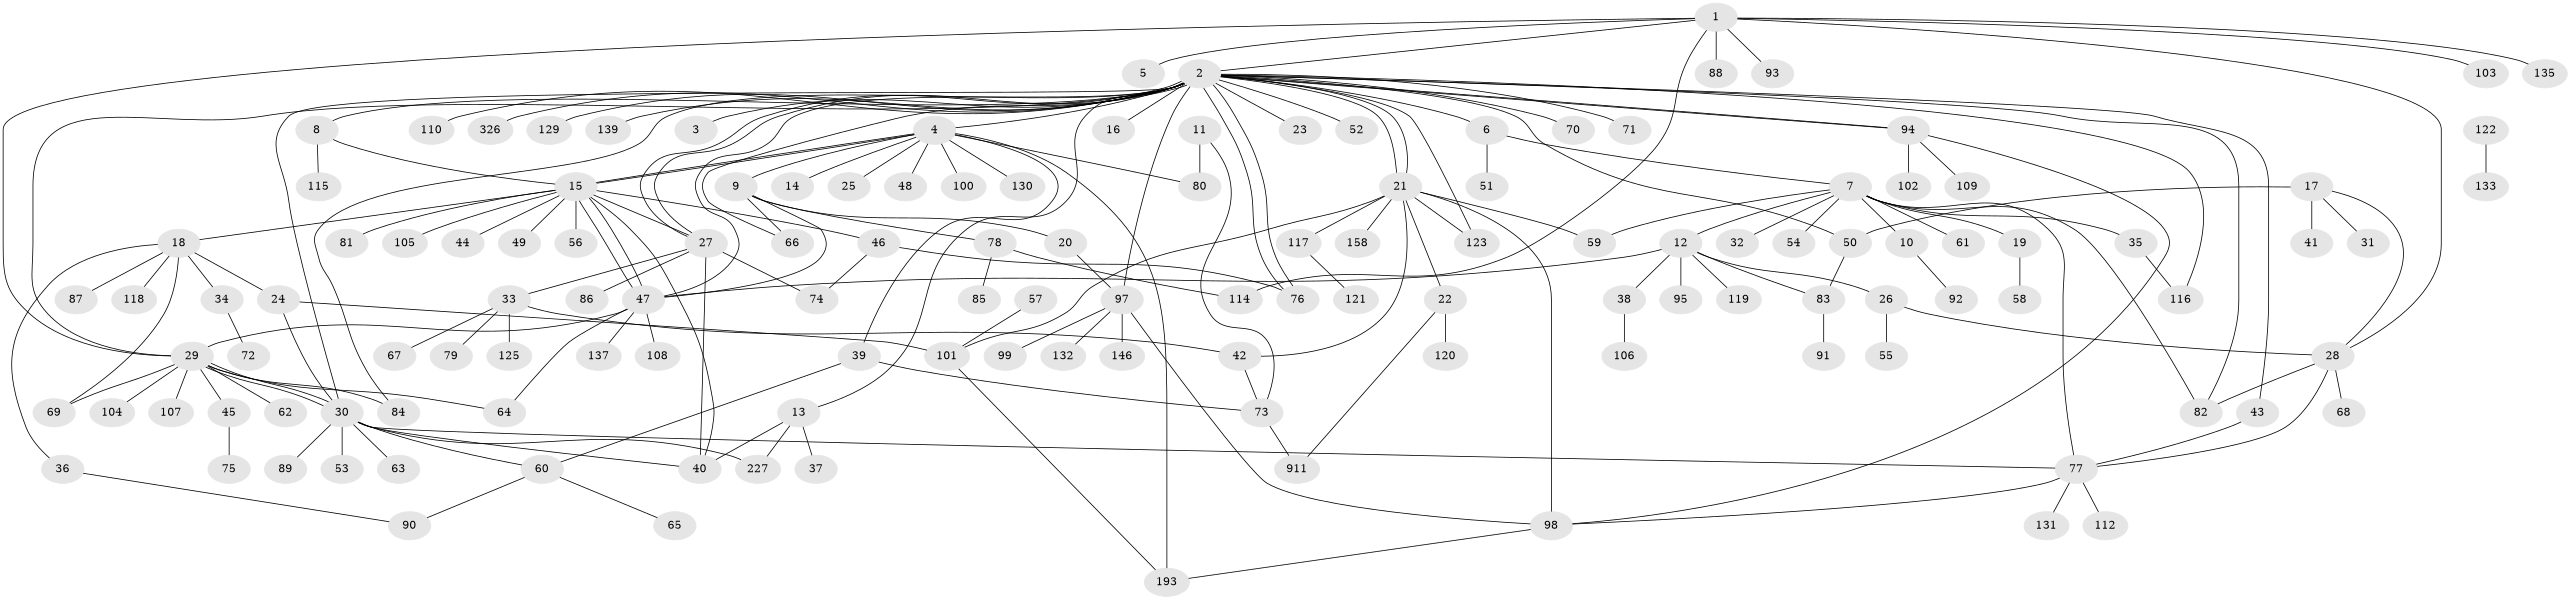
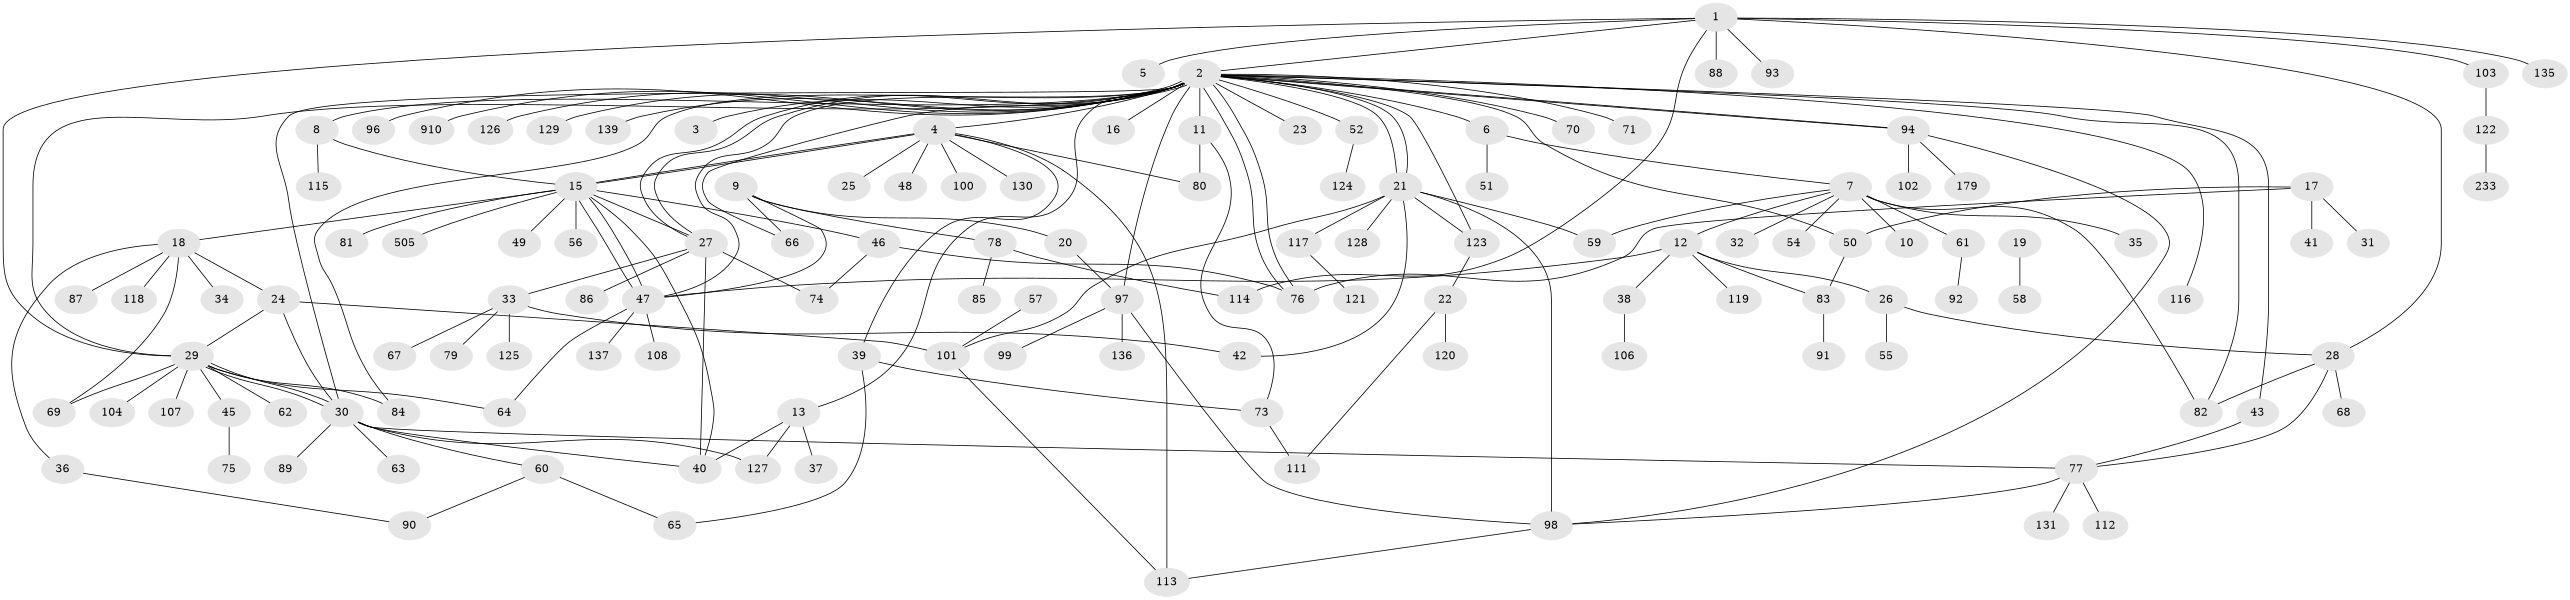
edge "2" -- "11": added
edge "103" -- "122": added
node "96": added
node "110": label "110" -> "910"
node "326": label "326" -> "126"
edge "4" -- "9": removed
node "14": removed
node "124": added
node "109": label "109" -> "179"
node "133": label "133" -> "233"
edge "7" -- "19": removed
node "105": label "105" -> "505"
node "44": removed
node "158": label "158" -> "128"
edge "21" -- "22": now "123" -- "22"
edge "7" -- "77": removed
edge "17" -- "28": now "17" -- "76"
edge "10" -- "92": now "61" -- "92"
edge "35" -- "116": removed
node "95": removed
edge "47" -- "29": now "24" -- "29"
node "72": removed
node "132": removed
node "146": label "146" -> "136"
edge "42" -- "73": removed
edge "39" -- "60": now "39" -- "65"
node "53": removed
node "227": label "227" -> "127"
node "911": label "911" -> "111"
node "193": label "193" -> "113"
